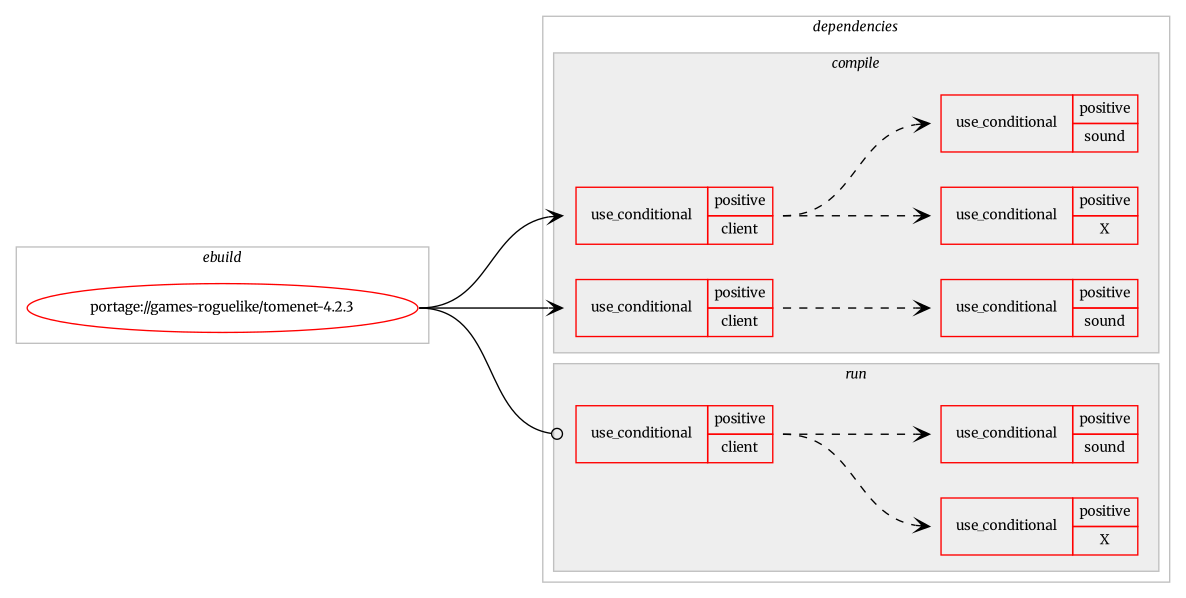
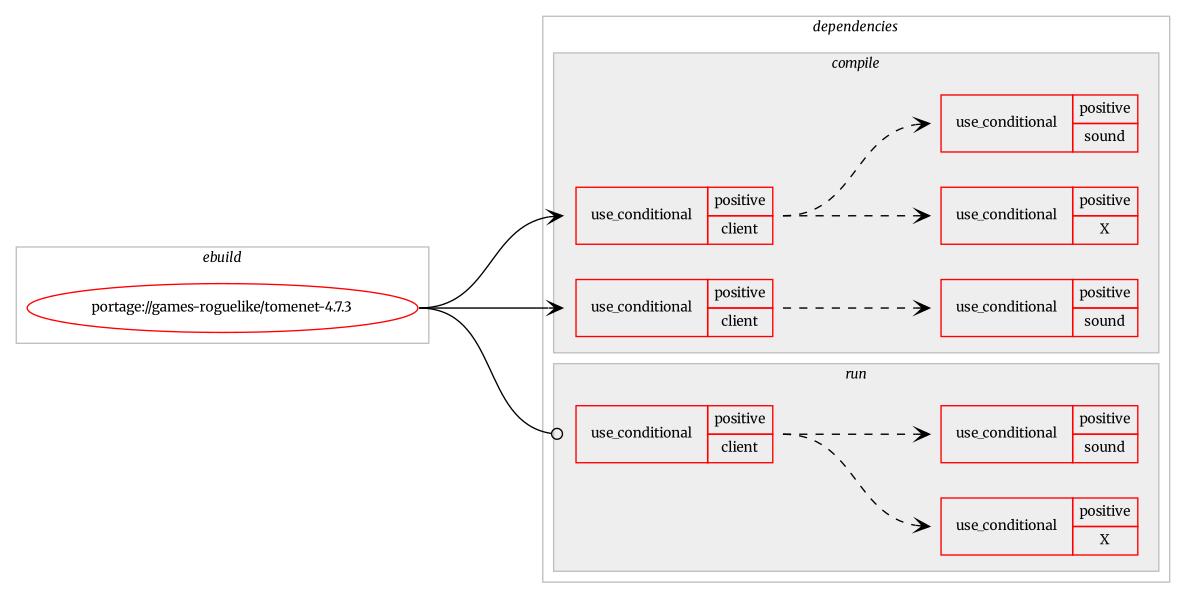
node "portage://games-roguelike/tomenet-4.2.3": label "portage://games-roguelike/tomenet-4.2.3" -> "portage://games-roguelike/tomenet-4.7.3"
